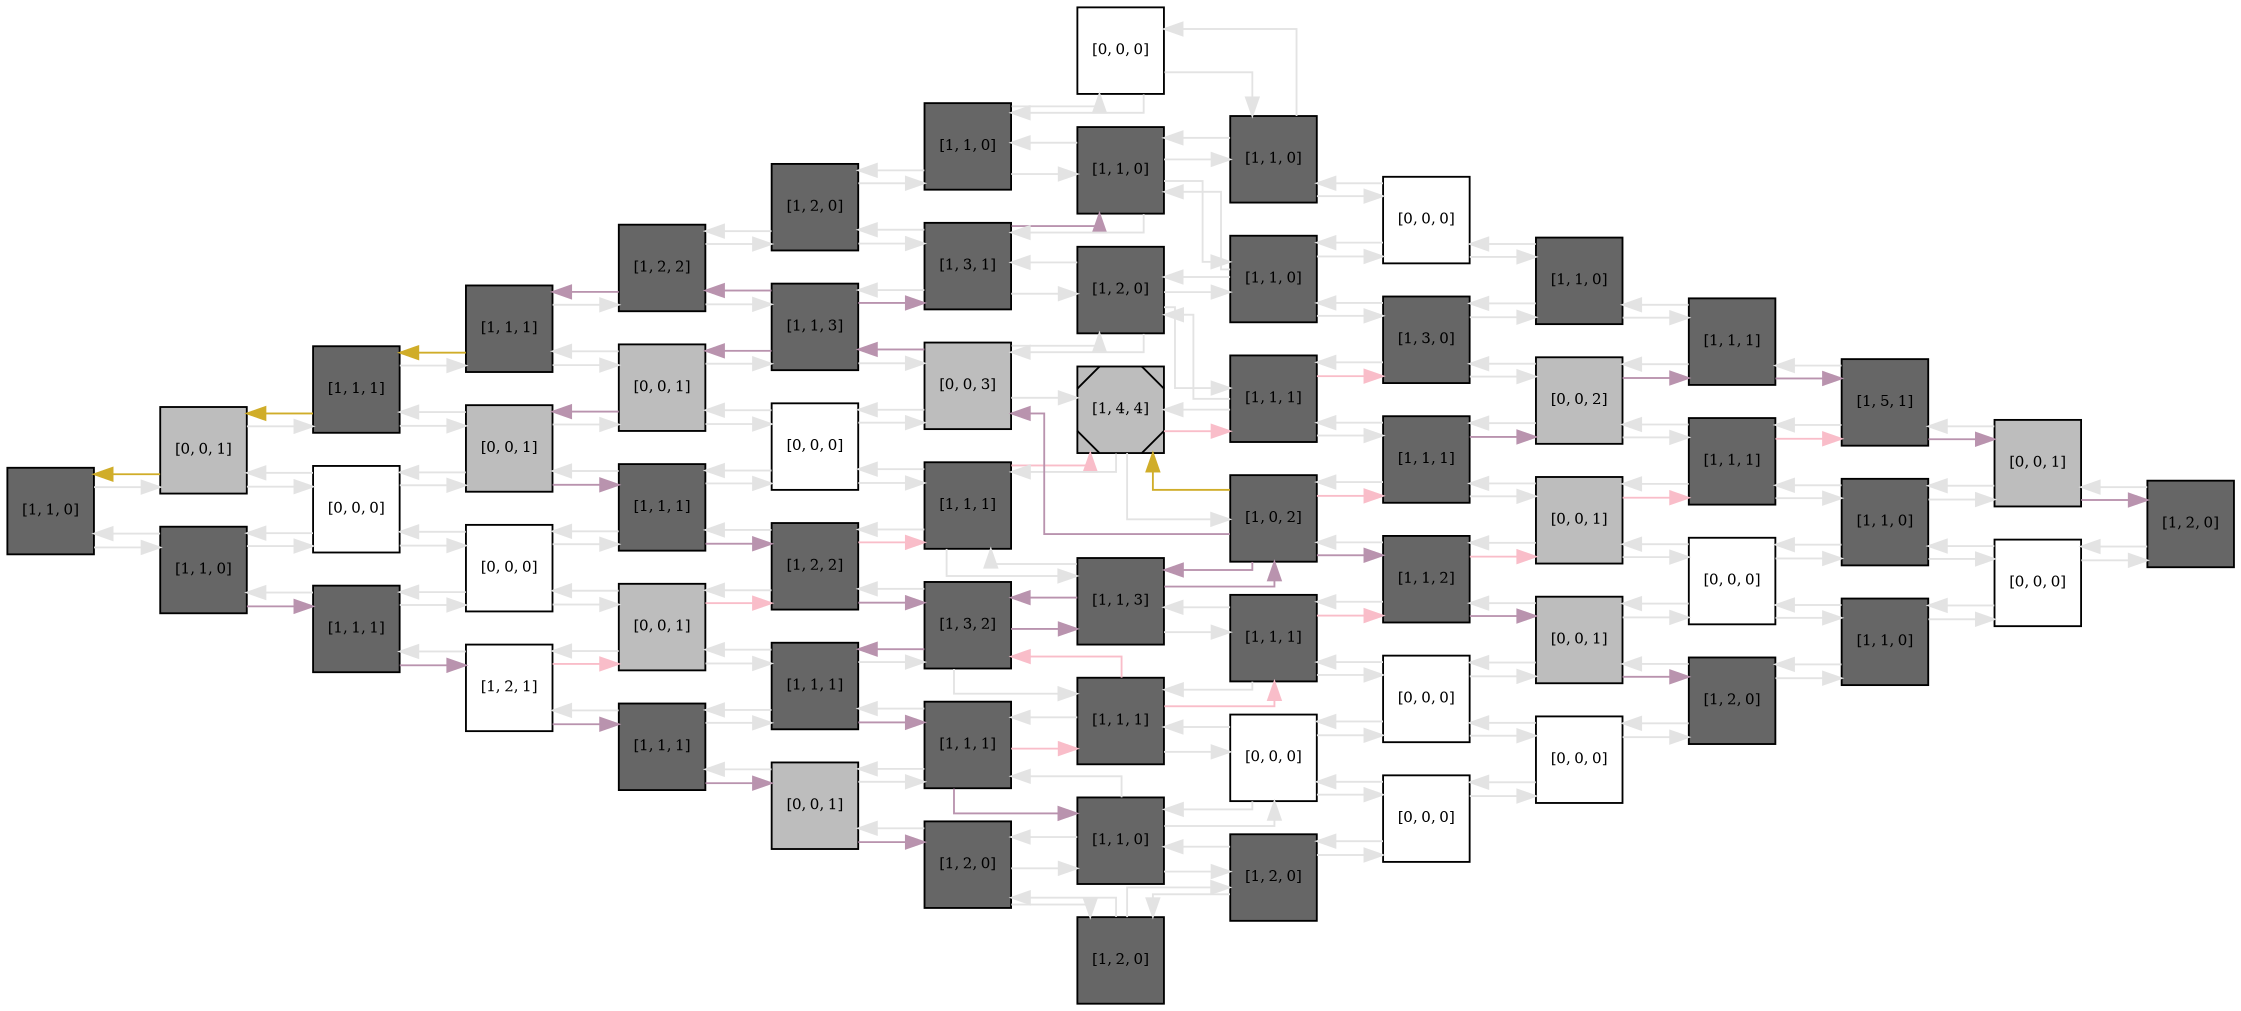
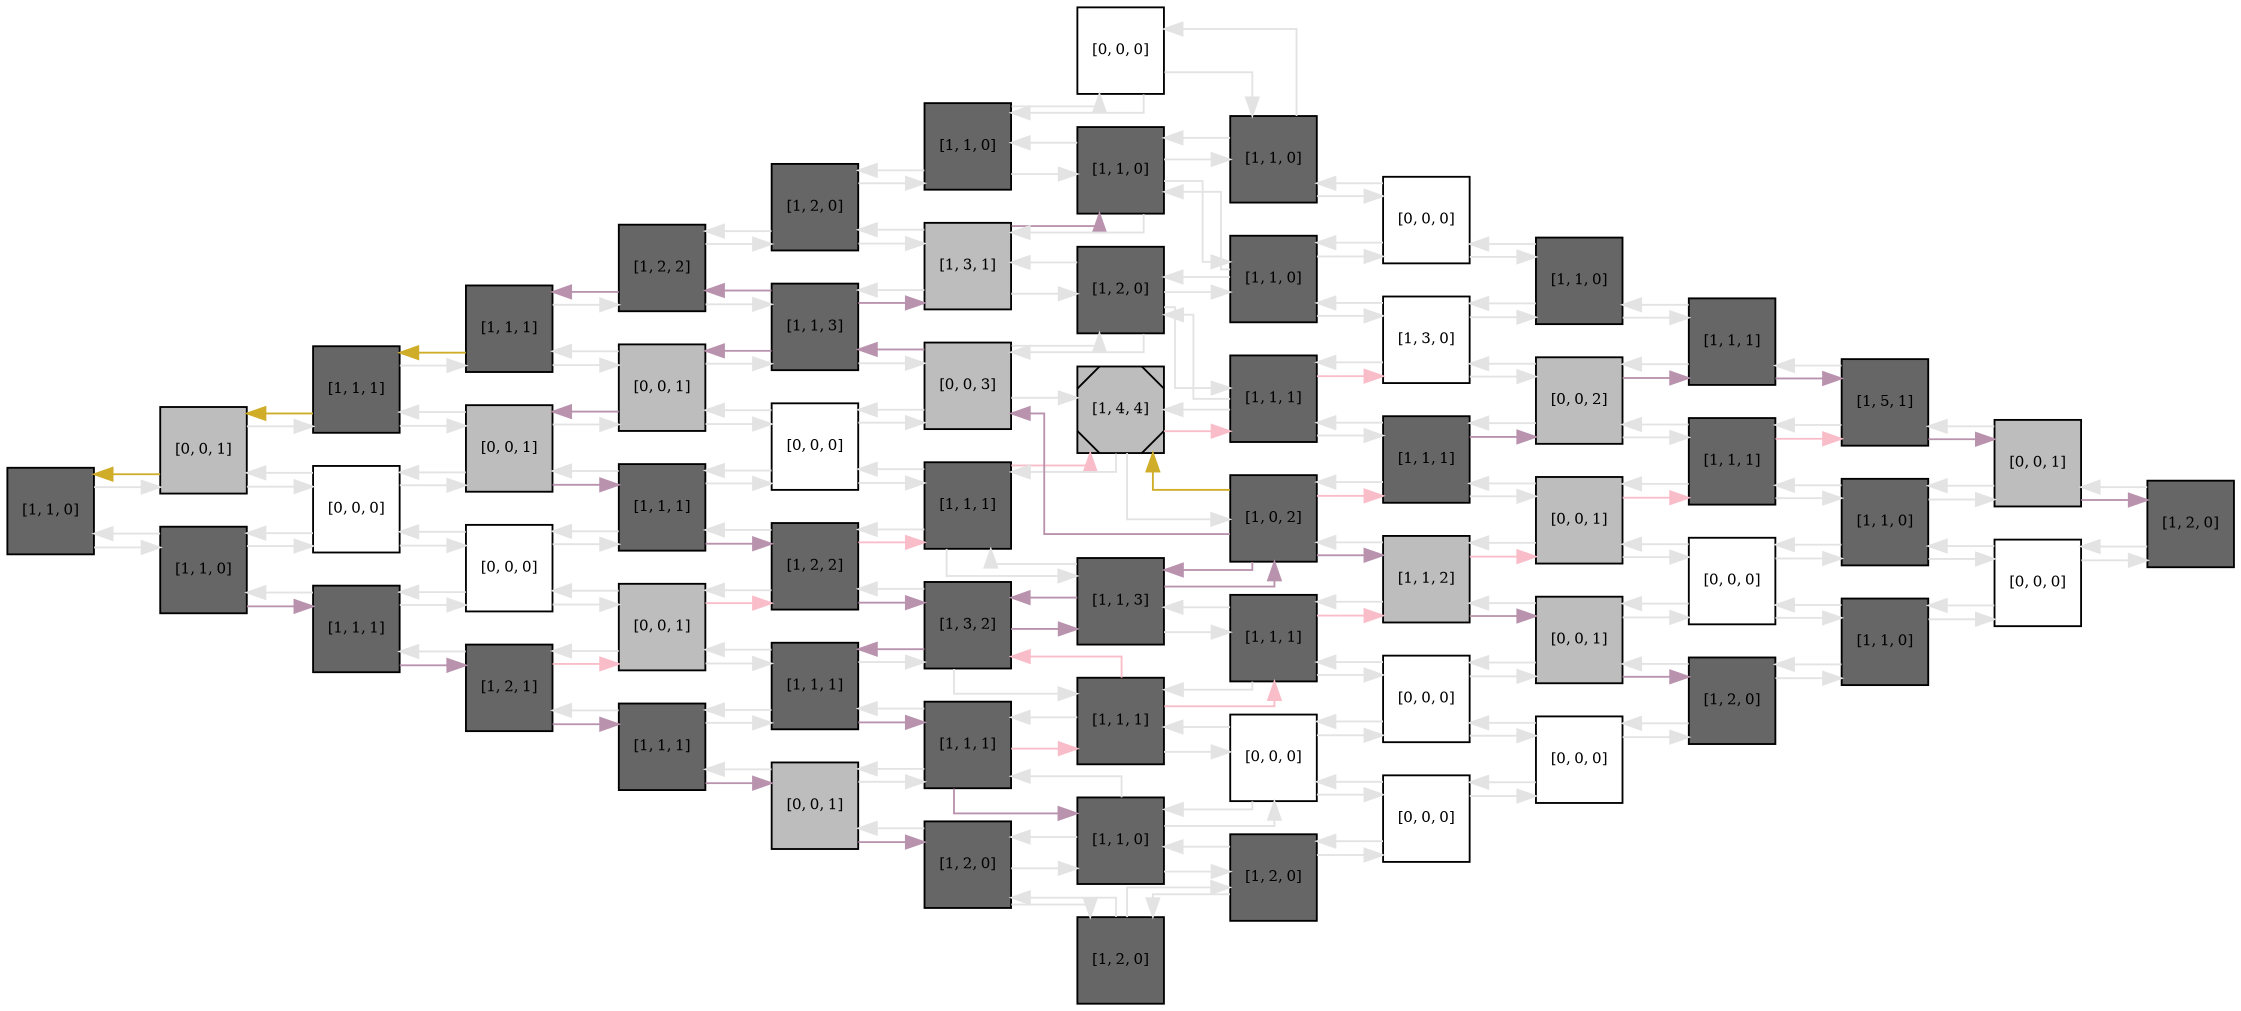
node "[1, 3, 1]": fillcolor #666666 -> #bdbdbd
node "[1, 3, 0]": fillcolor #666666 -> #ffffff
node "[1, 1, 2]": fillcolor #666666 -> #bdbdbd
node "[1, 2, 1]": fillcolor #ffffff -> #666666
